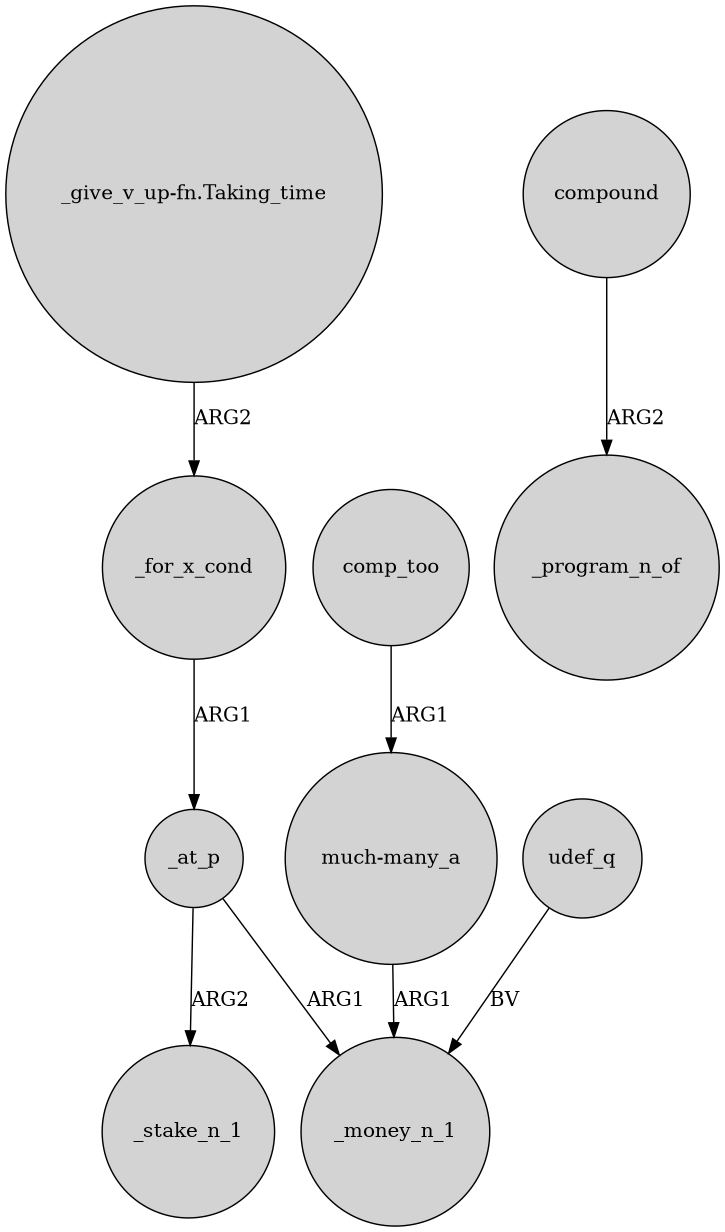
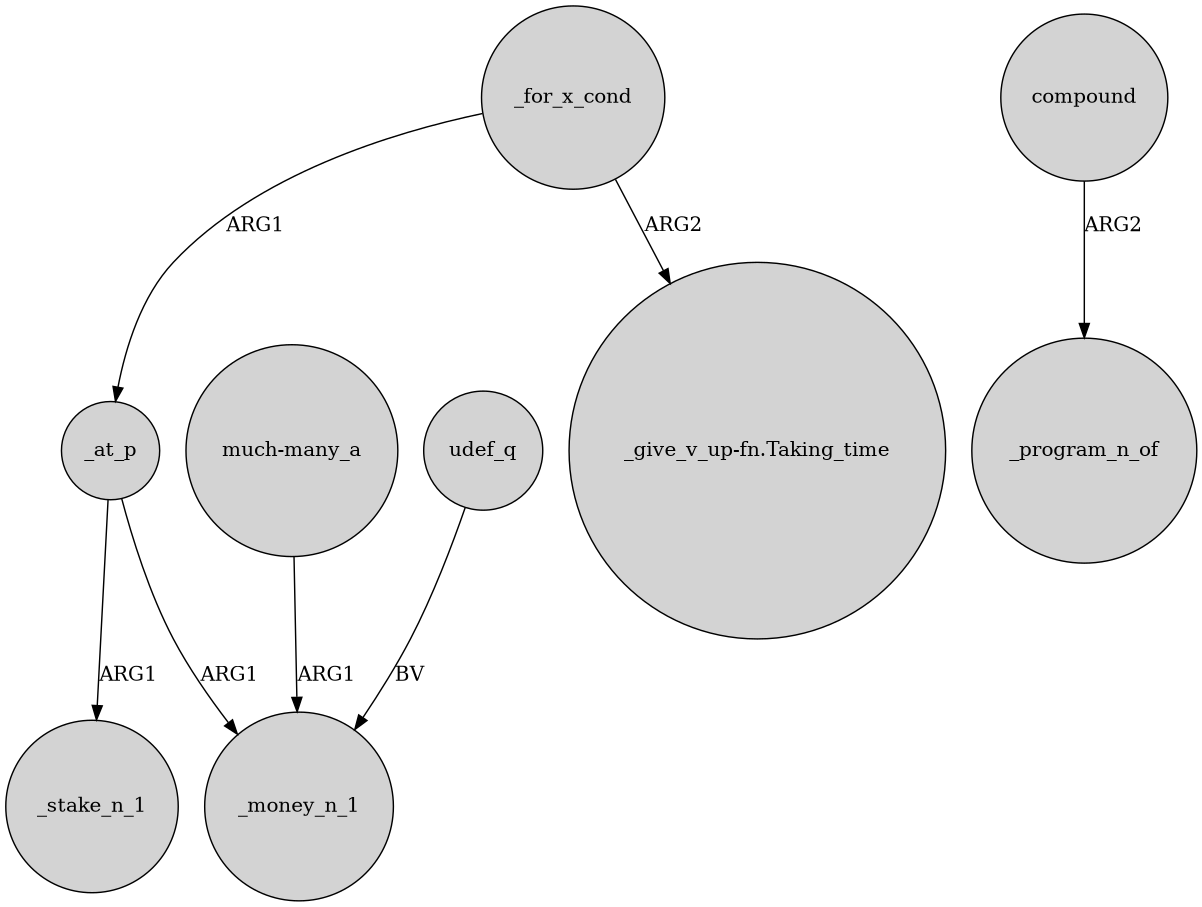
edge "_give_v_up-fn.Taking_time" -> "_for_x_cond": reversed
node "comp_too": removed
edge "_at_p" -> "_stake_n_1": label "ARG2" -> "ARG1"
